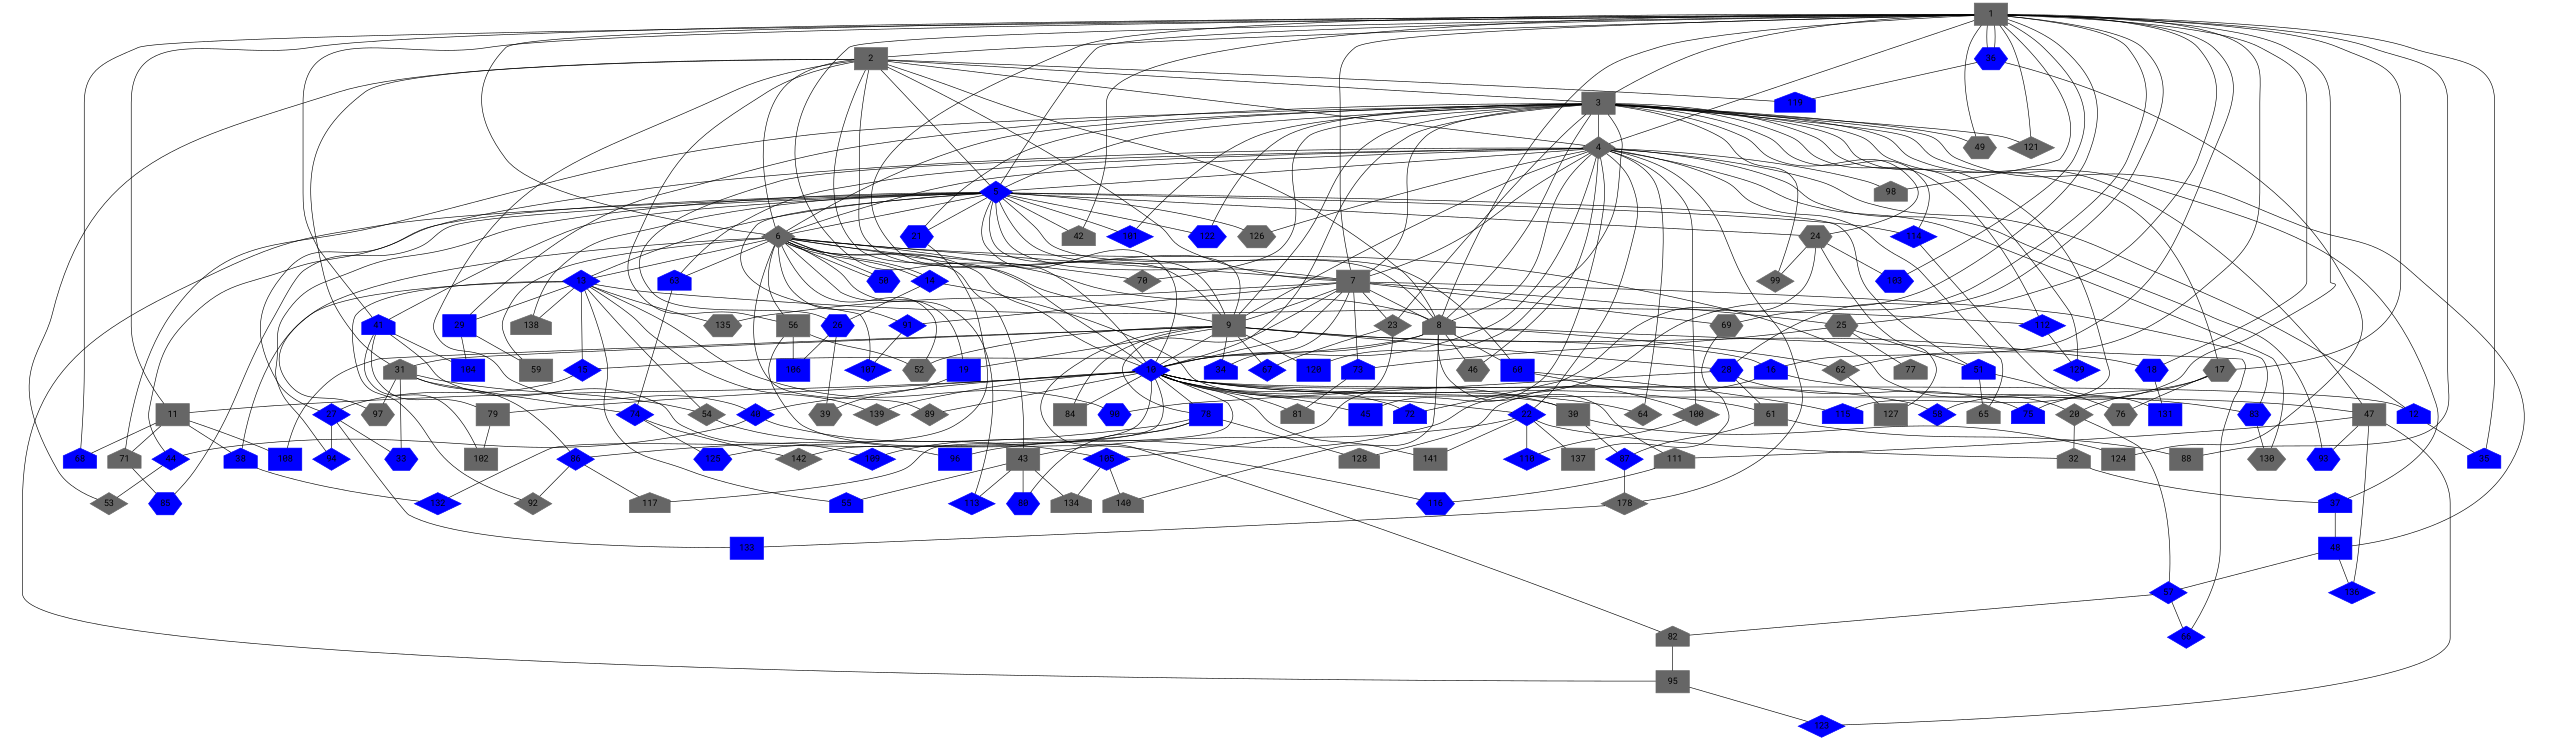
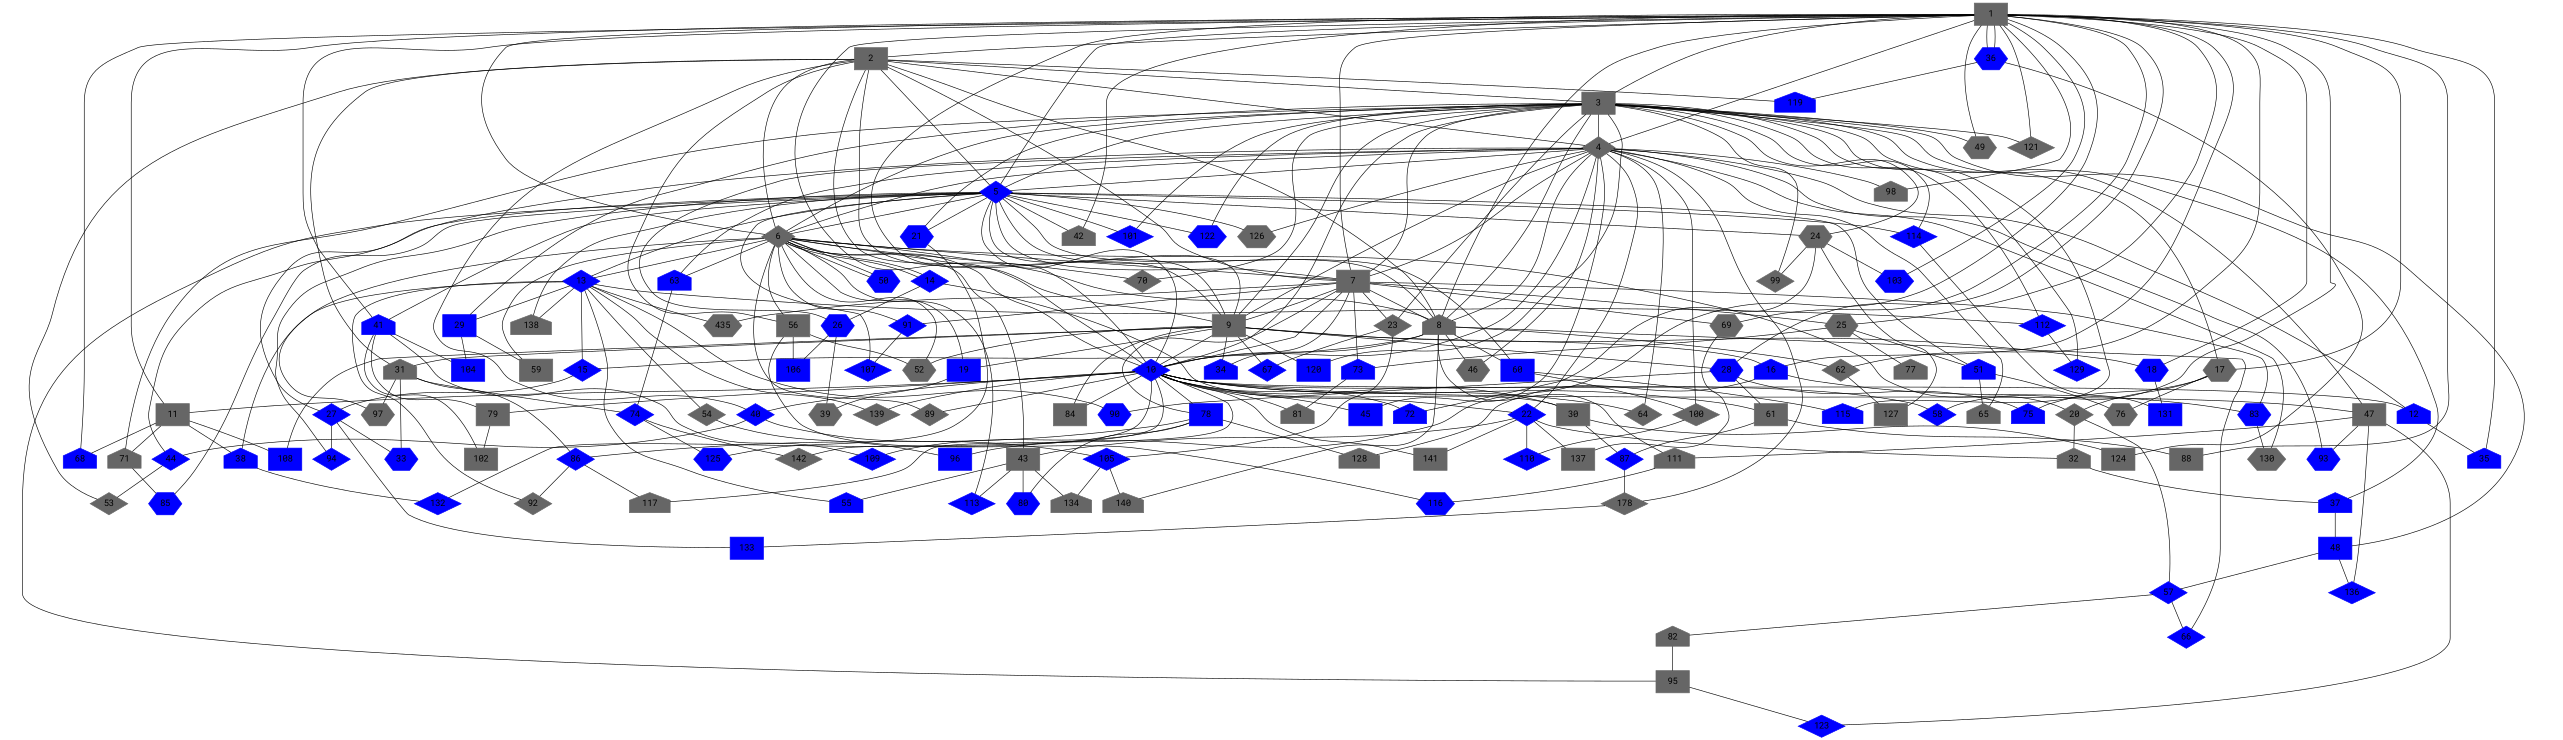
node "135": label "135" -> "435"
edge "31" -- "54": removed
edge "9" -- "82": removed
